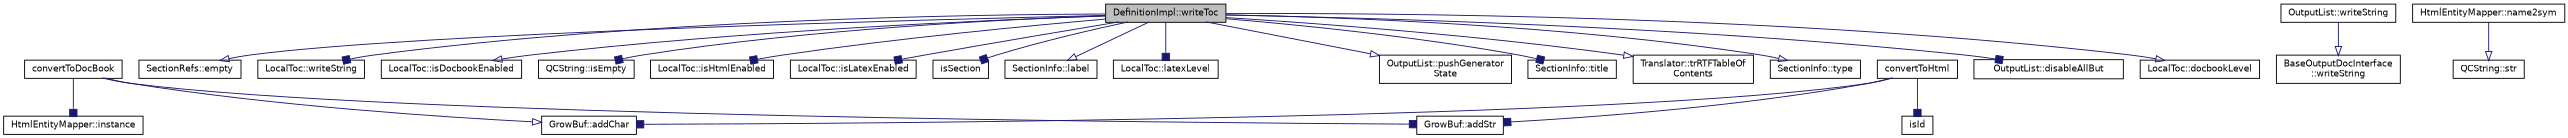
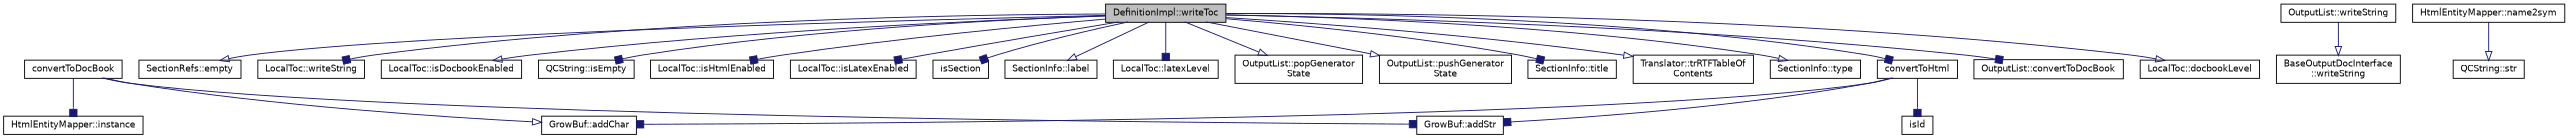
edge "DefinitionImpl::writeToc" -> "convertToHtml": added
node "OutputList::popGenerator State": added
node "OutputList::disableAllBut": label "OutputList::disableAllBut" -> "OutputList::convertToDocBook"
